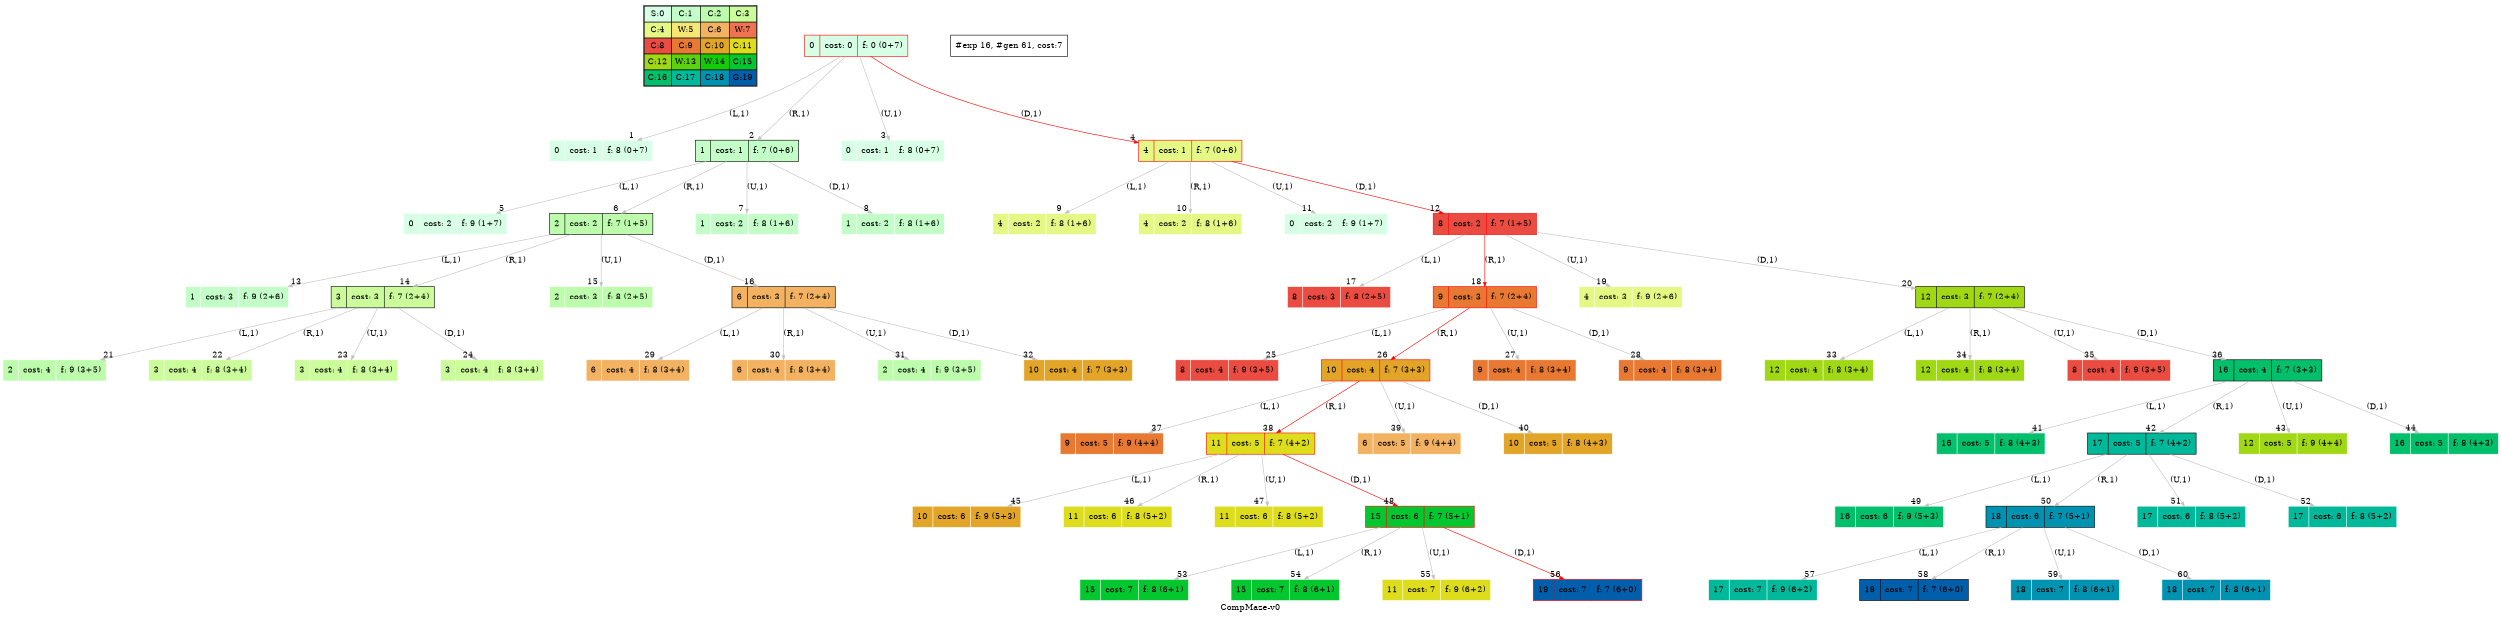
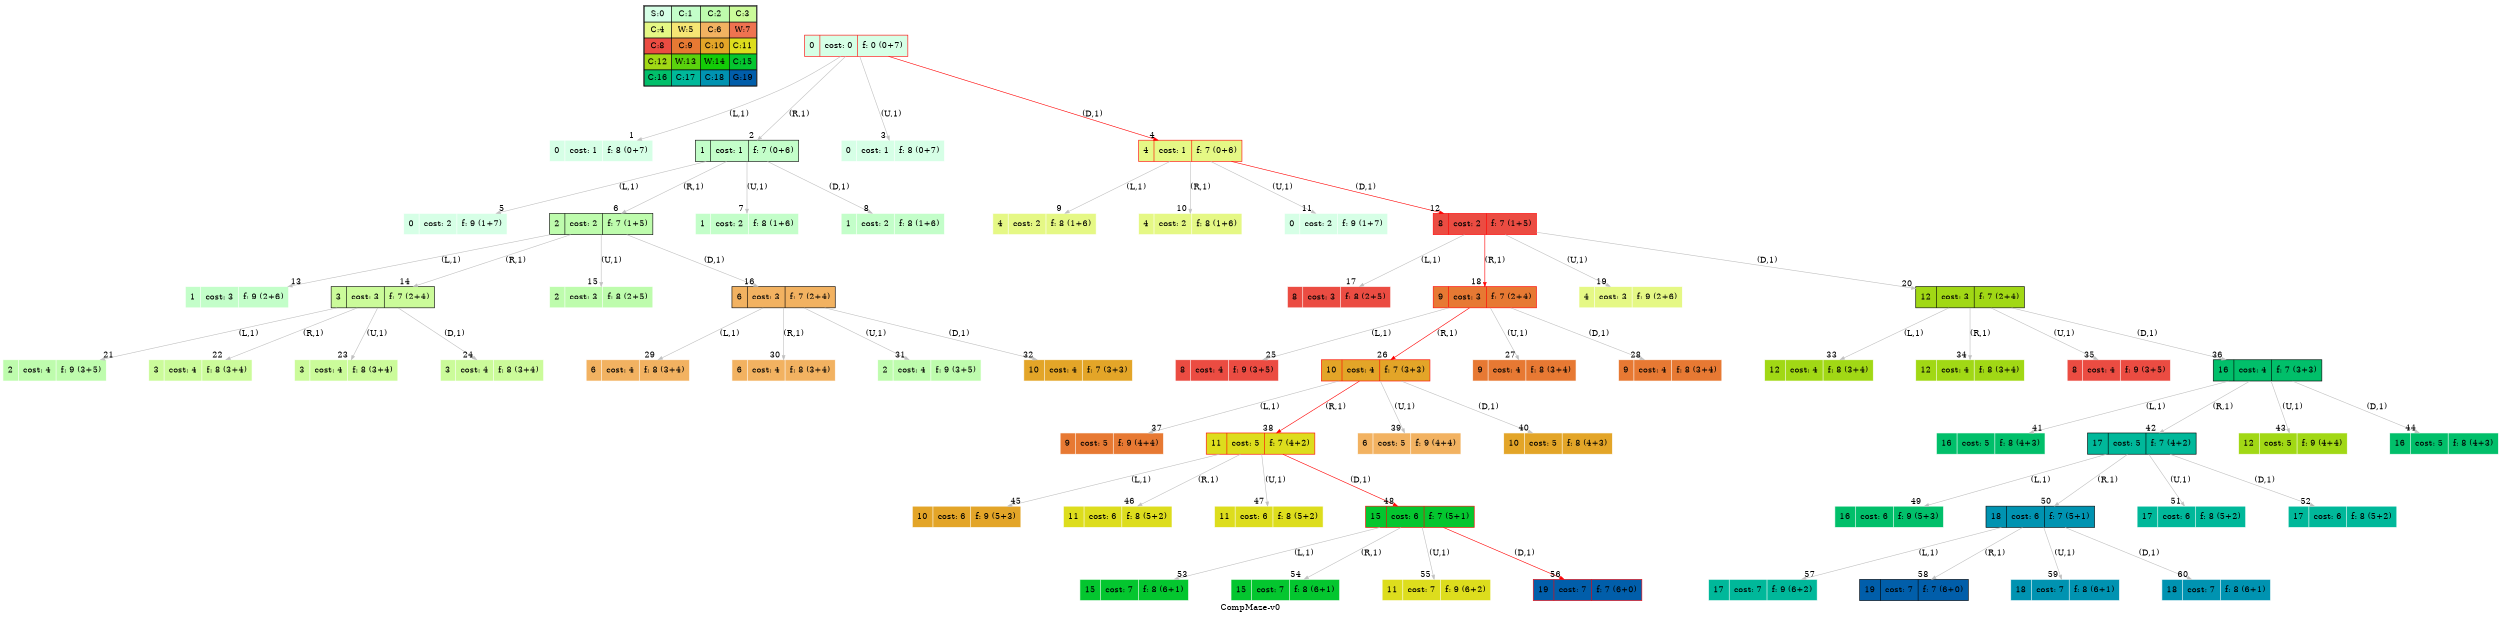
node "#exp 16, #gen 61, cost:7": removed
